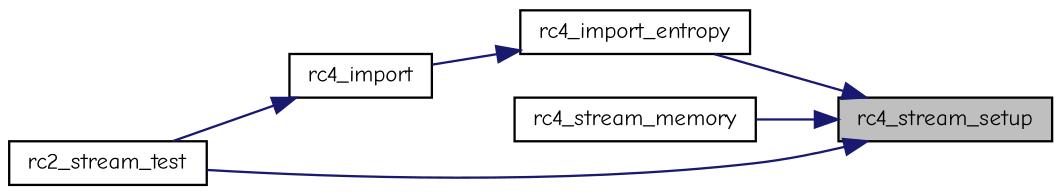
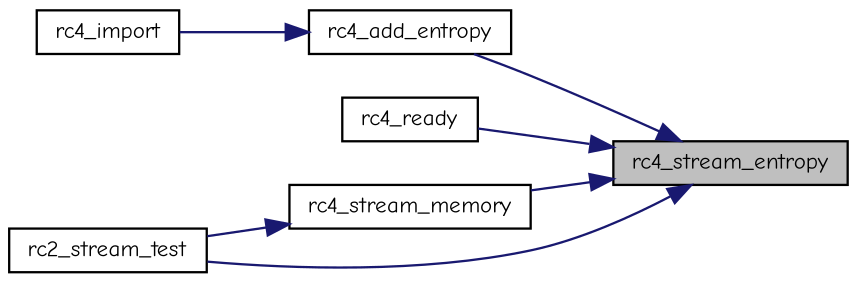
node "rc4_import_entropy": label "rc4_import_entropy" -> "rc4_add_entropy"
node "rc4_ready": added
node "rc4_stream_setup": label "rc4_stream_setup" -> "rc4_stream_entropy"
edge "rc2_stream_test" -> "rc4_import": now "rc2_stream_test" -> "rc4_stream_memory"
